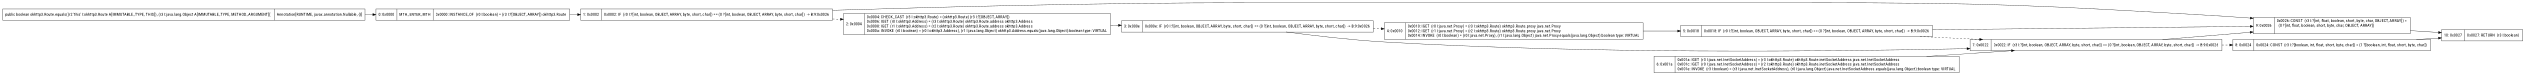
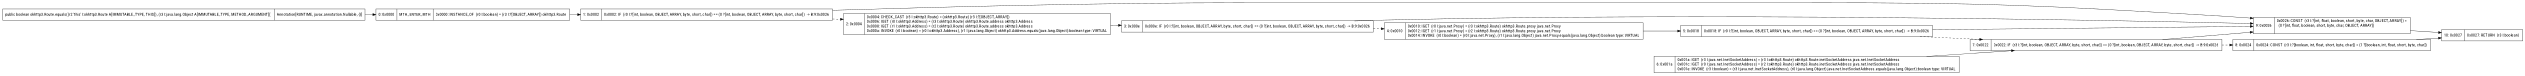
edge "3: 0x000e" -> "7: 0x0022": now "3: 0x000e" -> "9: 0x0026"
